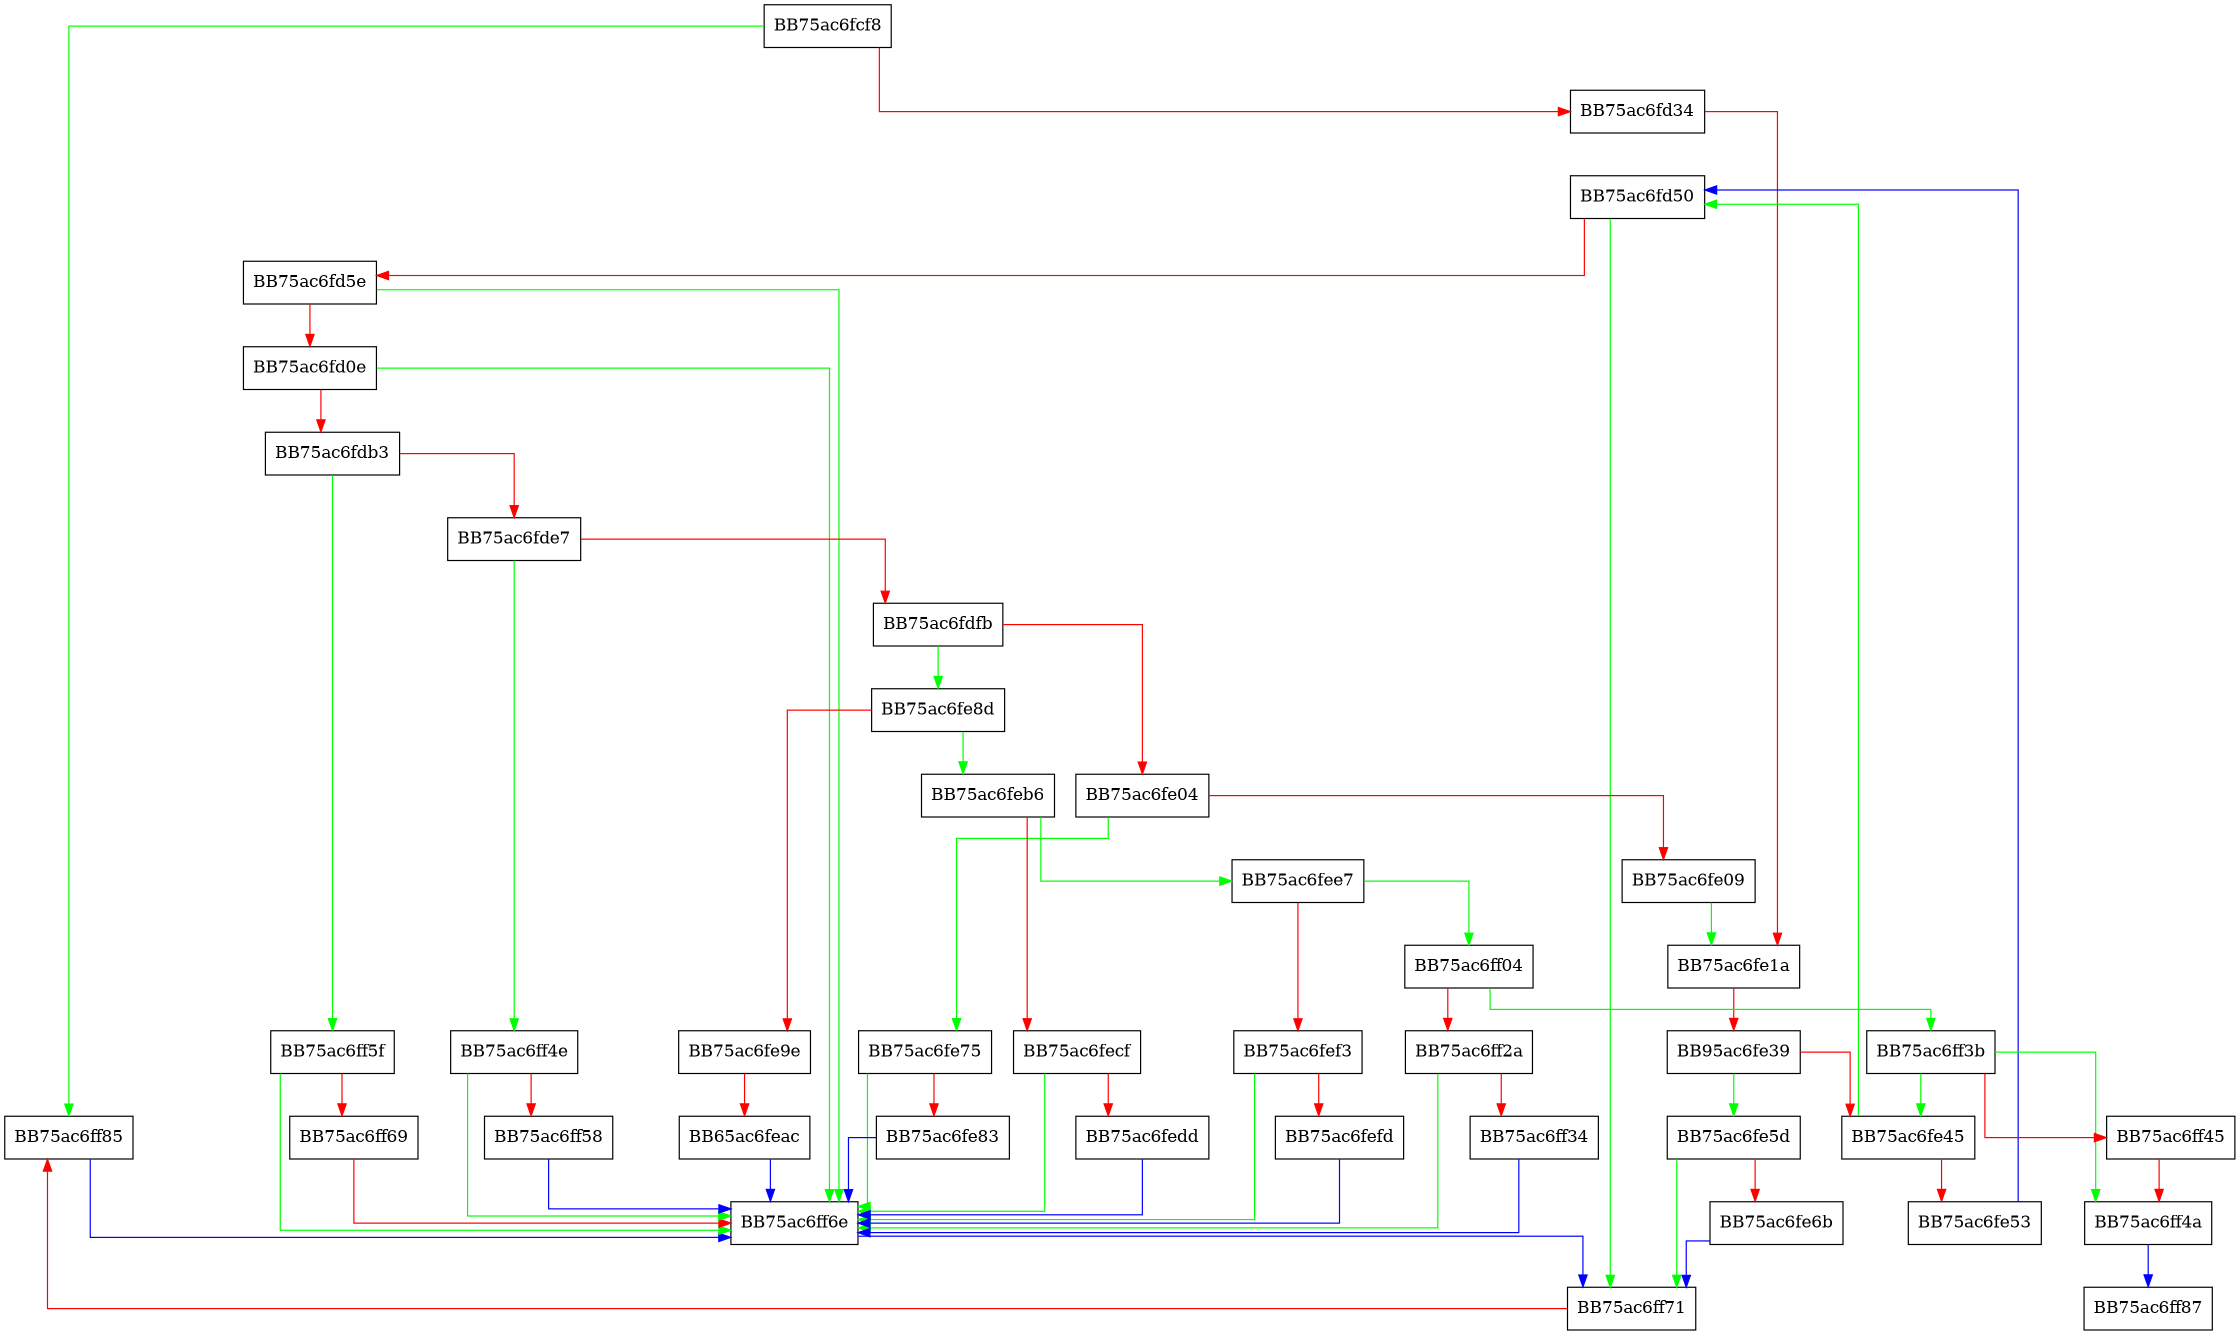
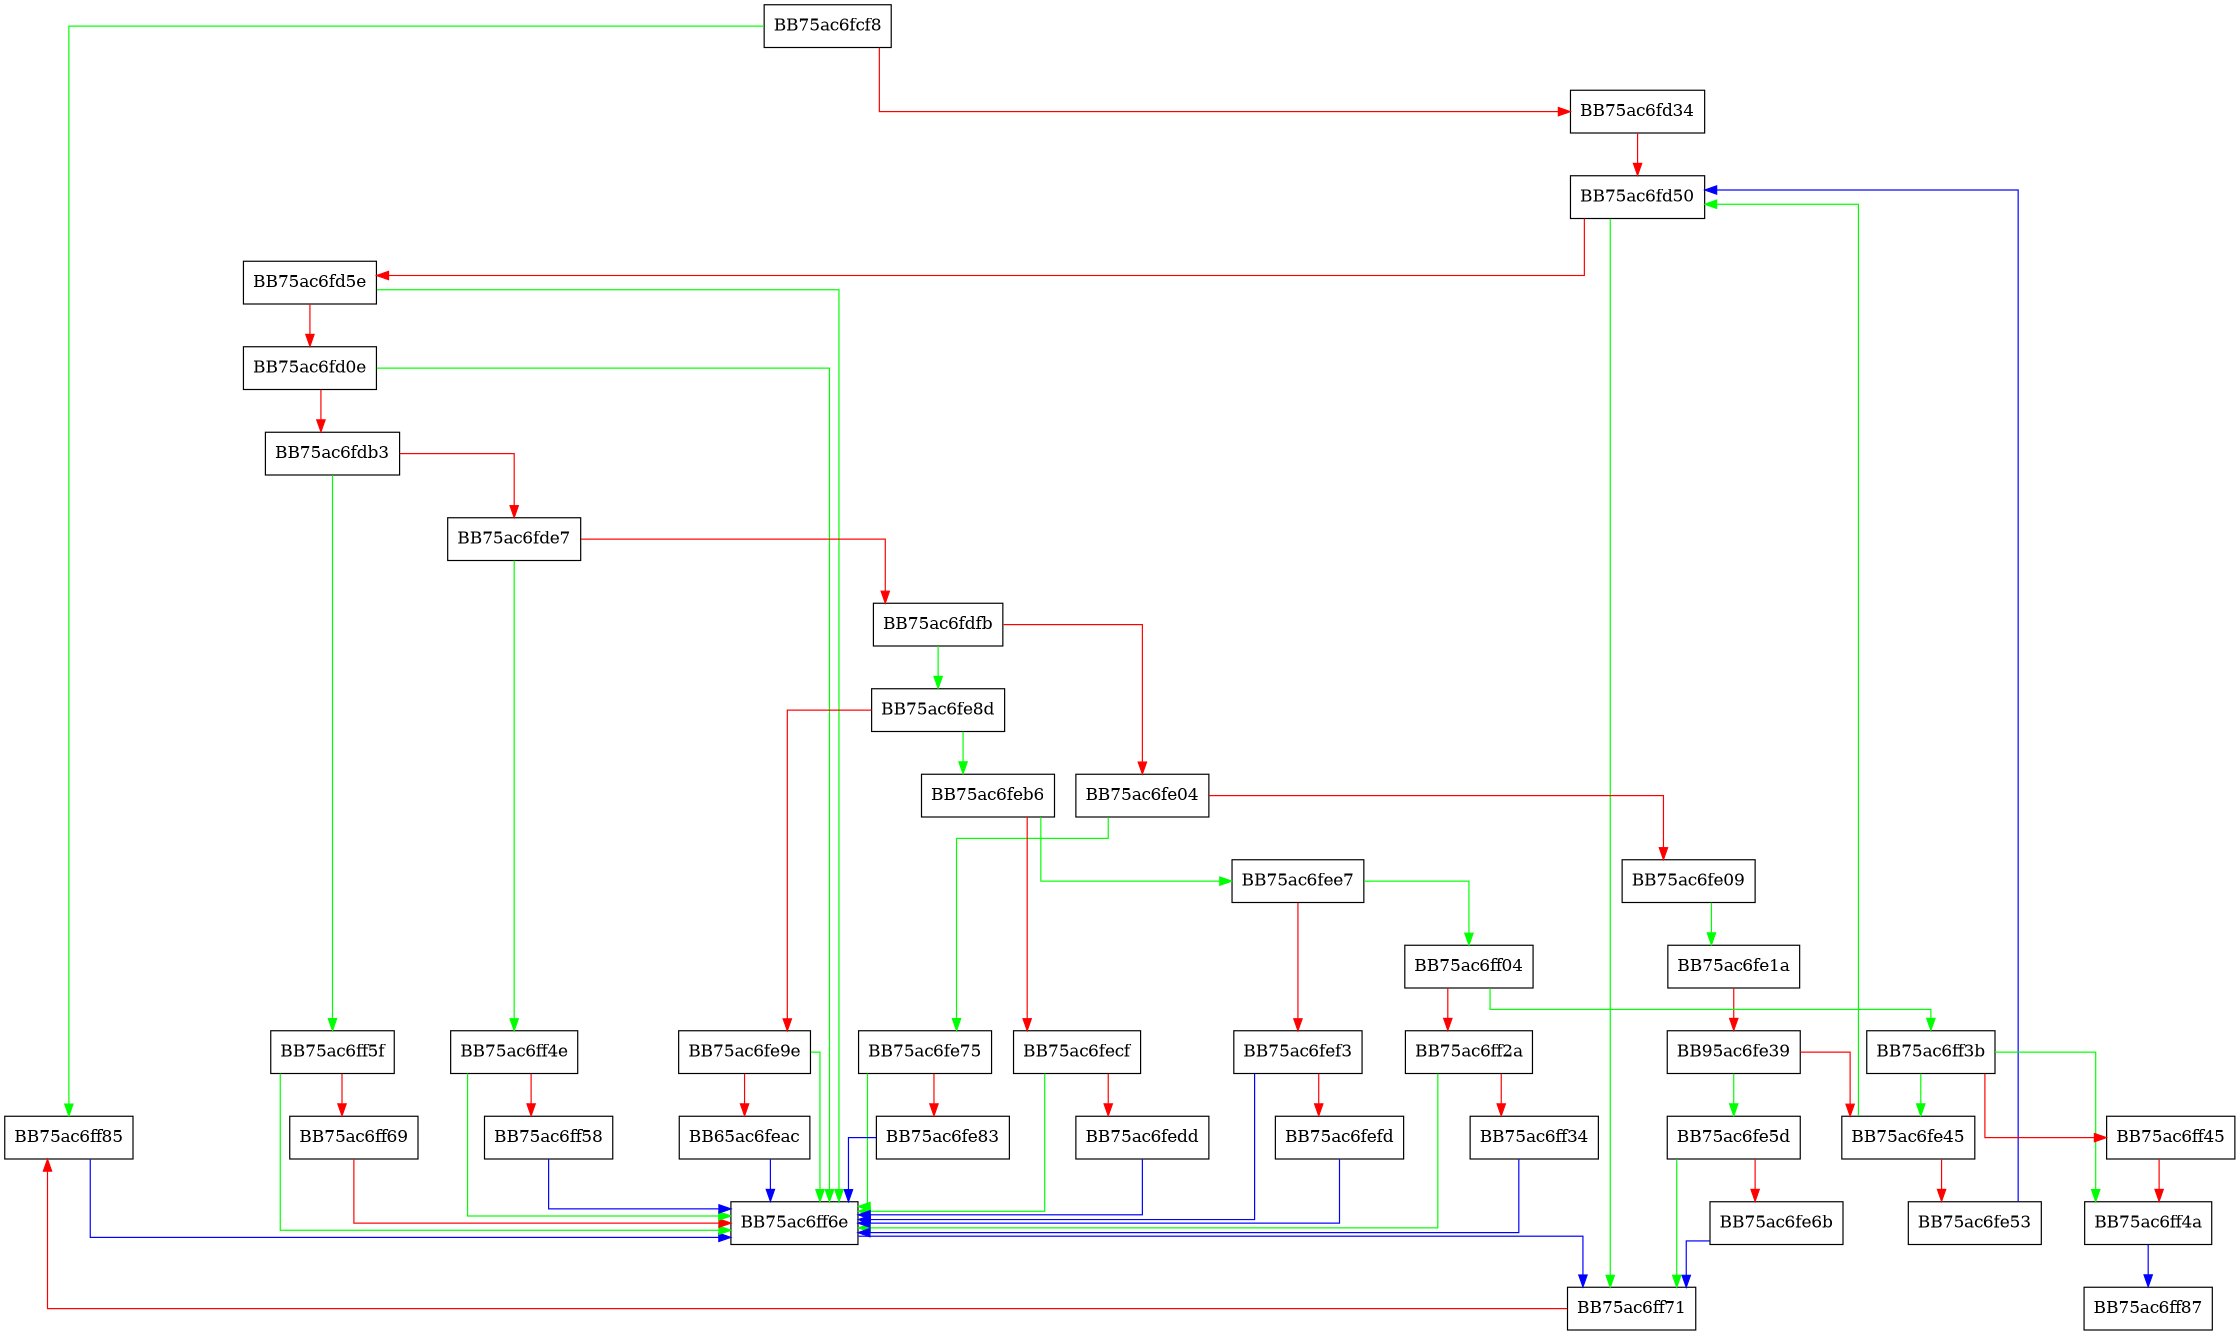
edge "BB75ac6fd34" -> "BB75ac6fe1a": now "BB75ac6fd34" -> "BB75ac6fd50"
edge "BB75ac6fe9e" -> "BB75ac6ff6e": added
edge "BB75ac6fef3" -> "BB75ac6ff6e": color green -> blue
